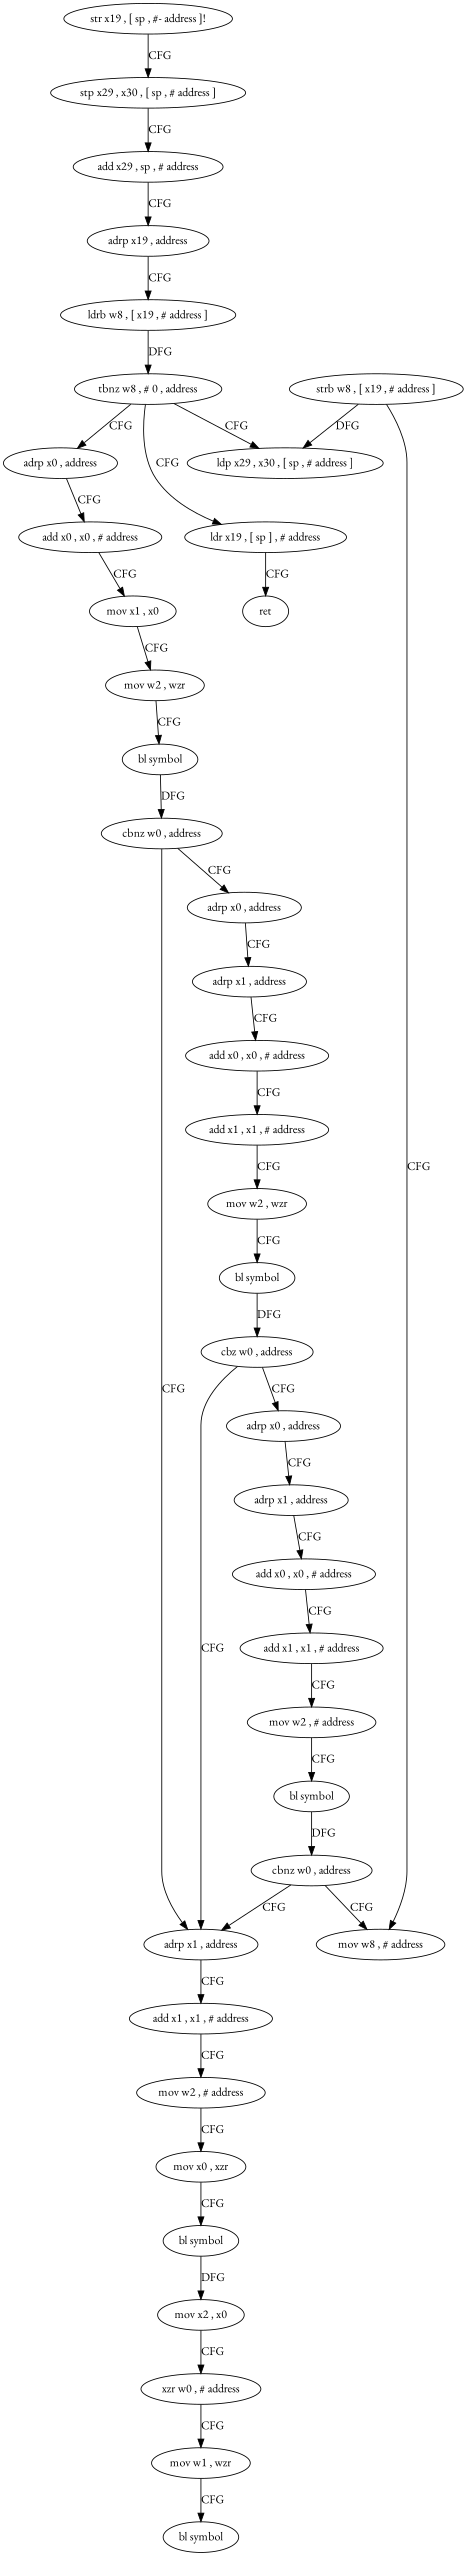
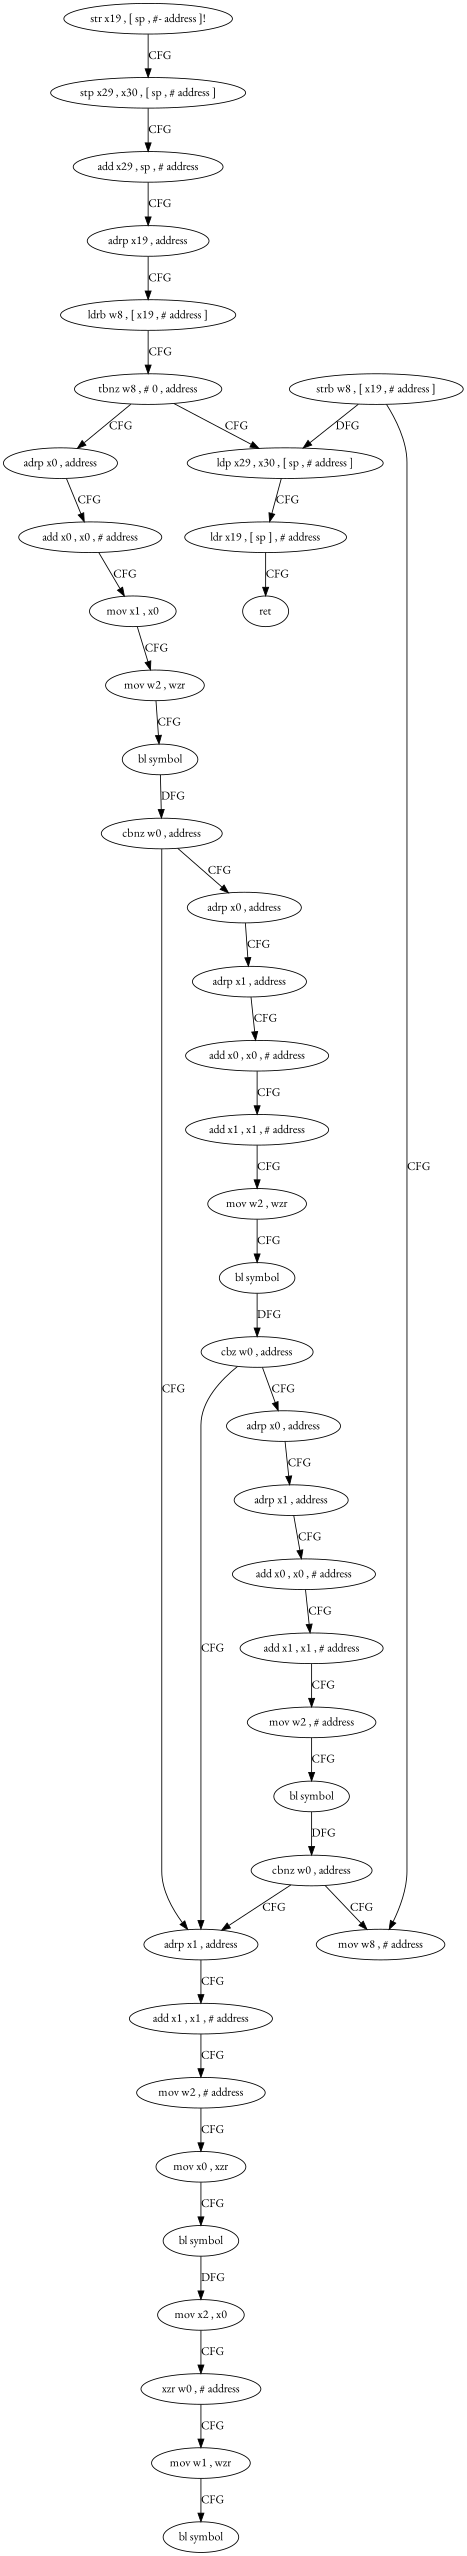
edge "ldrb w8 , [ x19 , # address ]" -> "tbnz w8 , # 0 , address": label "DFG" -> "CFG"
edge "tbnz w8 , # 0 , address" -> "ldr x19 , [ sp ] , # address": now "ldp x29 , x30 , [ sp , # address ]" -> "ldr x19 , [ sp ] , # address"
